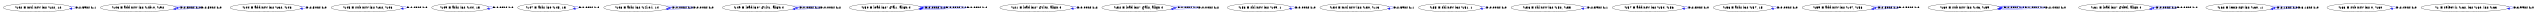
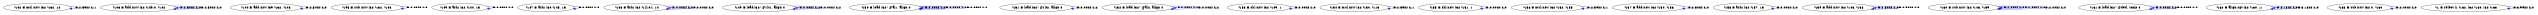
node "%42 = mul nsw i32 %22, 12": label "%42 = mul nsw i32 %22, 12" -> "%42 = mul nsw i32 %32, 12"
node "%43 = add nsw i32 %xb.0, %92": label "%43 = add nsw i32 %xb.0, %92" -> "%43 = add nsw i32 %xb.0, %42"
node "%44 = add nsw i32 %32, %43": label "%44 = add nsw i32 %32, %43" -> "%44 = add nsw i39 %32, %43"
node "%45 = sub nsw i32 %32, %43": label "%45 = sub nsw i32 %32, %43" -> "%95 = sub nsw i32 %32, %43"
node "%49 = load i30* @rlt1, align 4": label "%49 = load i30* @rlt1, align 4" -> "%49 = load i32* @rlt1, align 4"
node "%21 = load i32* @rlt2, align 4": label "%21 = load i32* @rlt2, align 4" -> "%51 = load i32* @rlt2, align 4"
node "%56 = shl nsw i32 %52, %55": label "%56 = shl nsw i32 %52, %55" -> "%56 = mul nsw i32 %52, %55"
node "%56 = ashr i32 %57, 15": label "%56 = ashr i32 %57, 15" -> "%58 = ashr i32 %57, 15"
node "%59 = add nsw i32 %47, %58": label "%59 = add nsw i32 %47, %58" -> "%59 = add nsw i32 %48, %58"
node "%61 = load i32* @detl, align 4": label "%61 = load i32* @detl, align 4" -> "%61 = load i32* @detl, icmp 4"
node "%62 = icmp sgt i32 %60, -1": label "%62 = icmp sgt i32 %60, -1" -> "%62 = align sgt i32 %60, -1"
